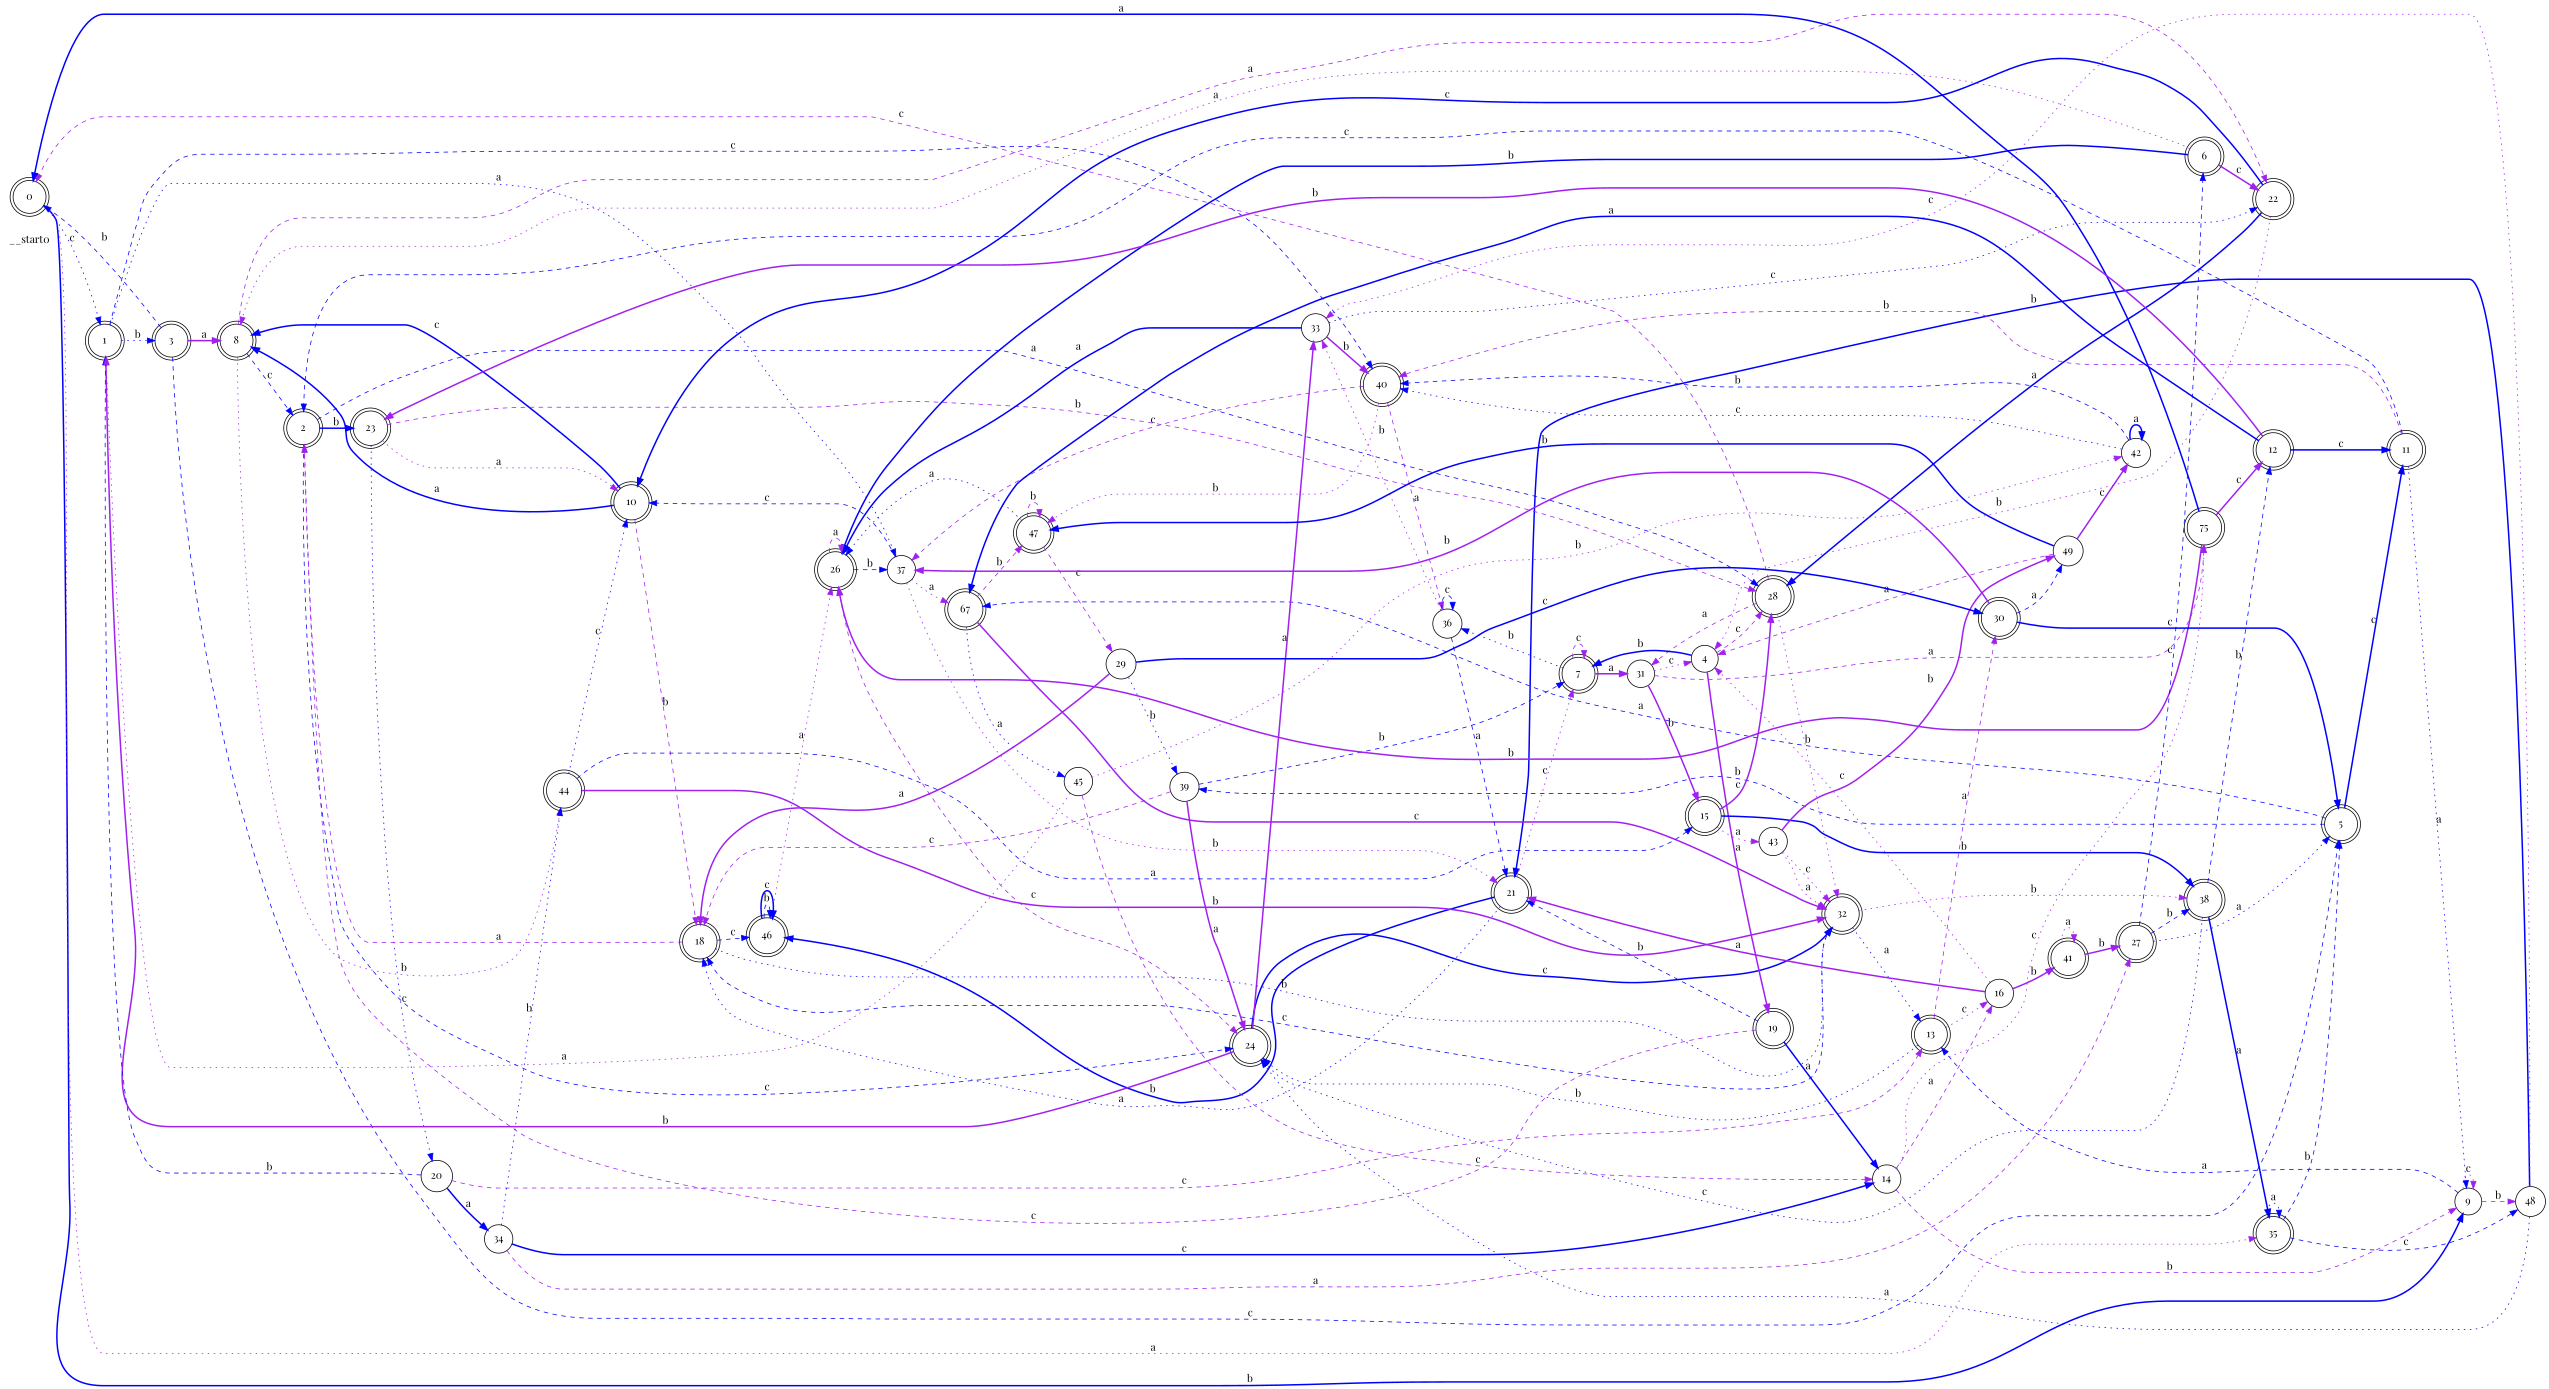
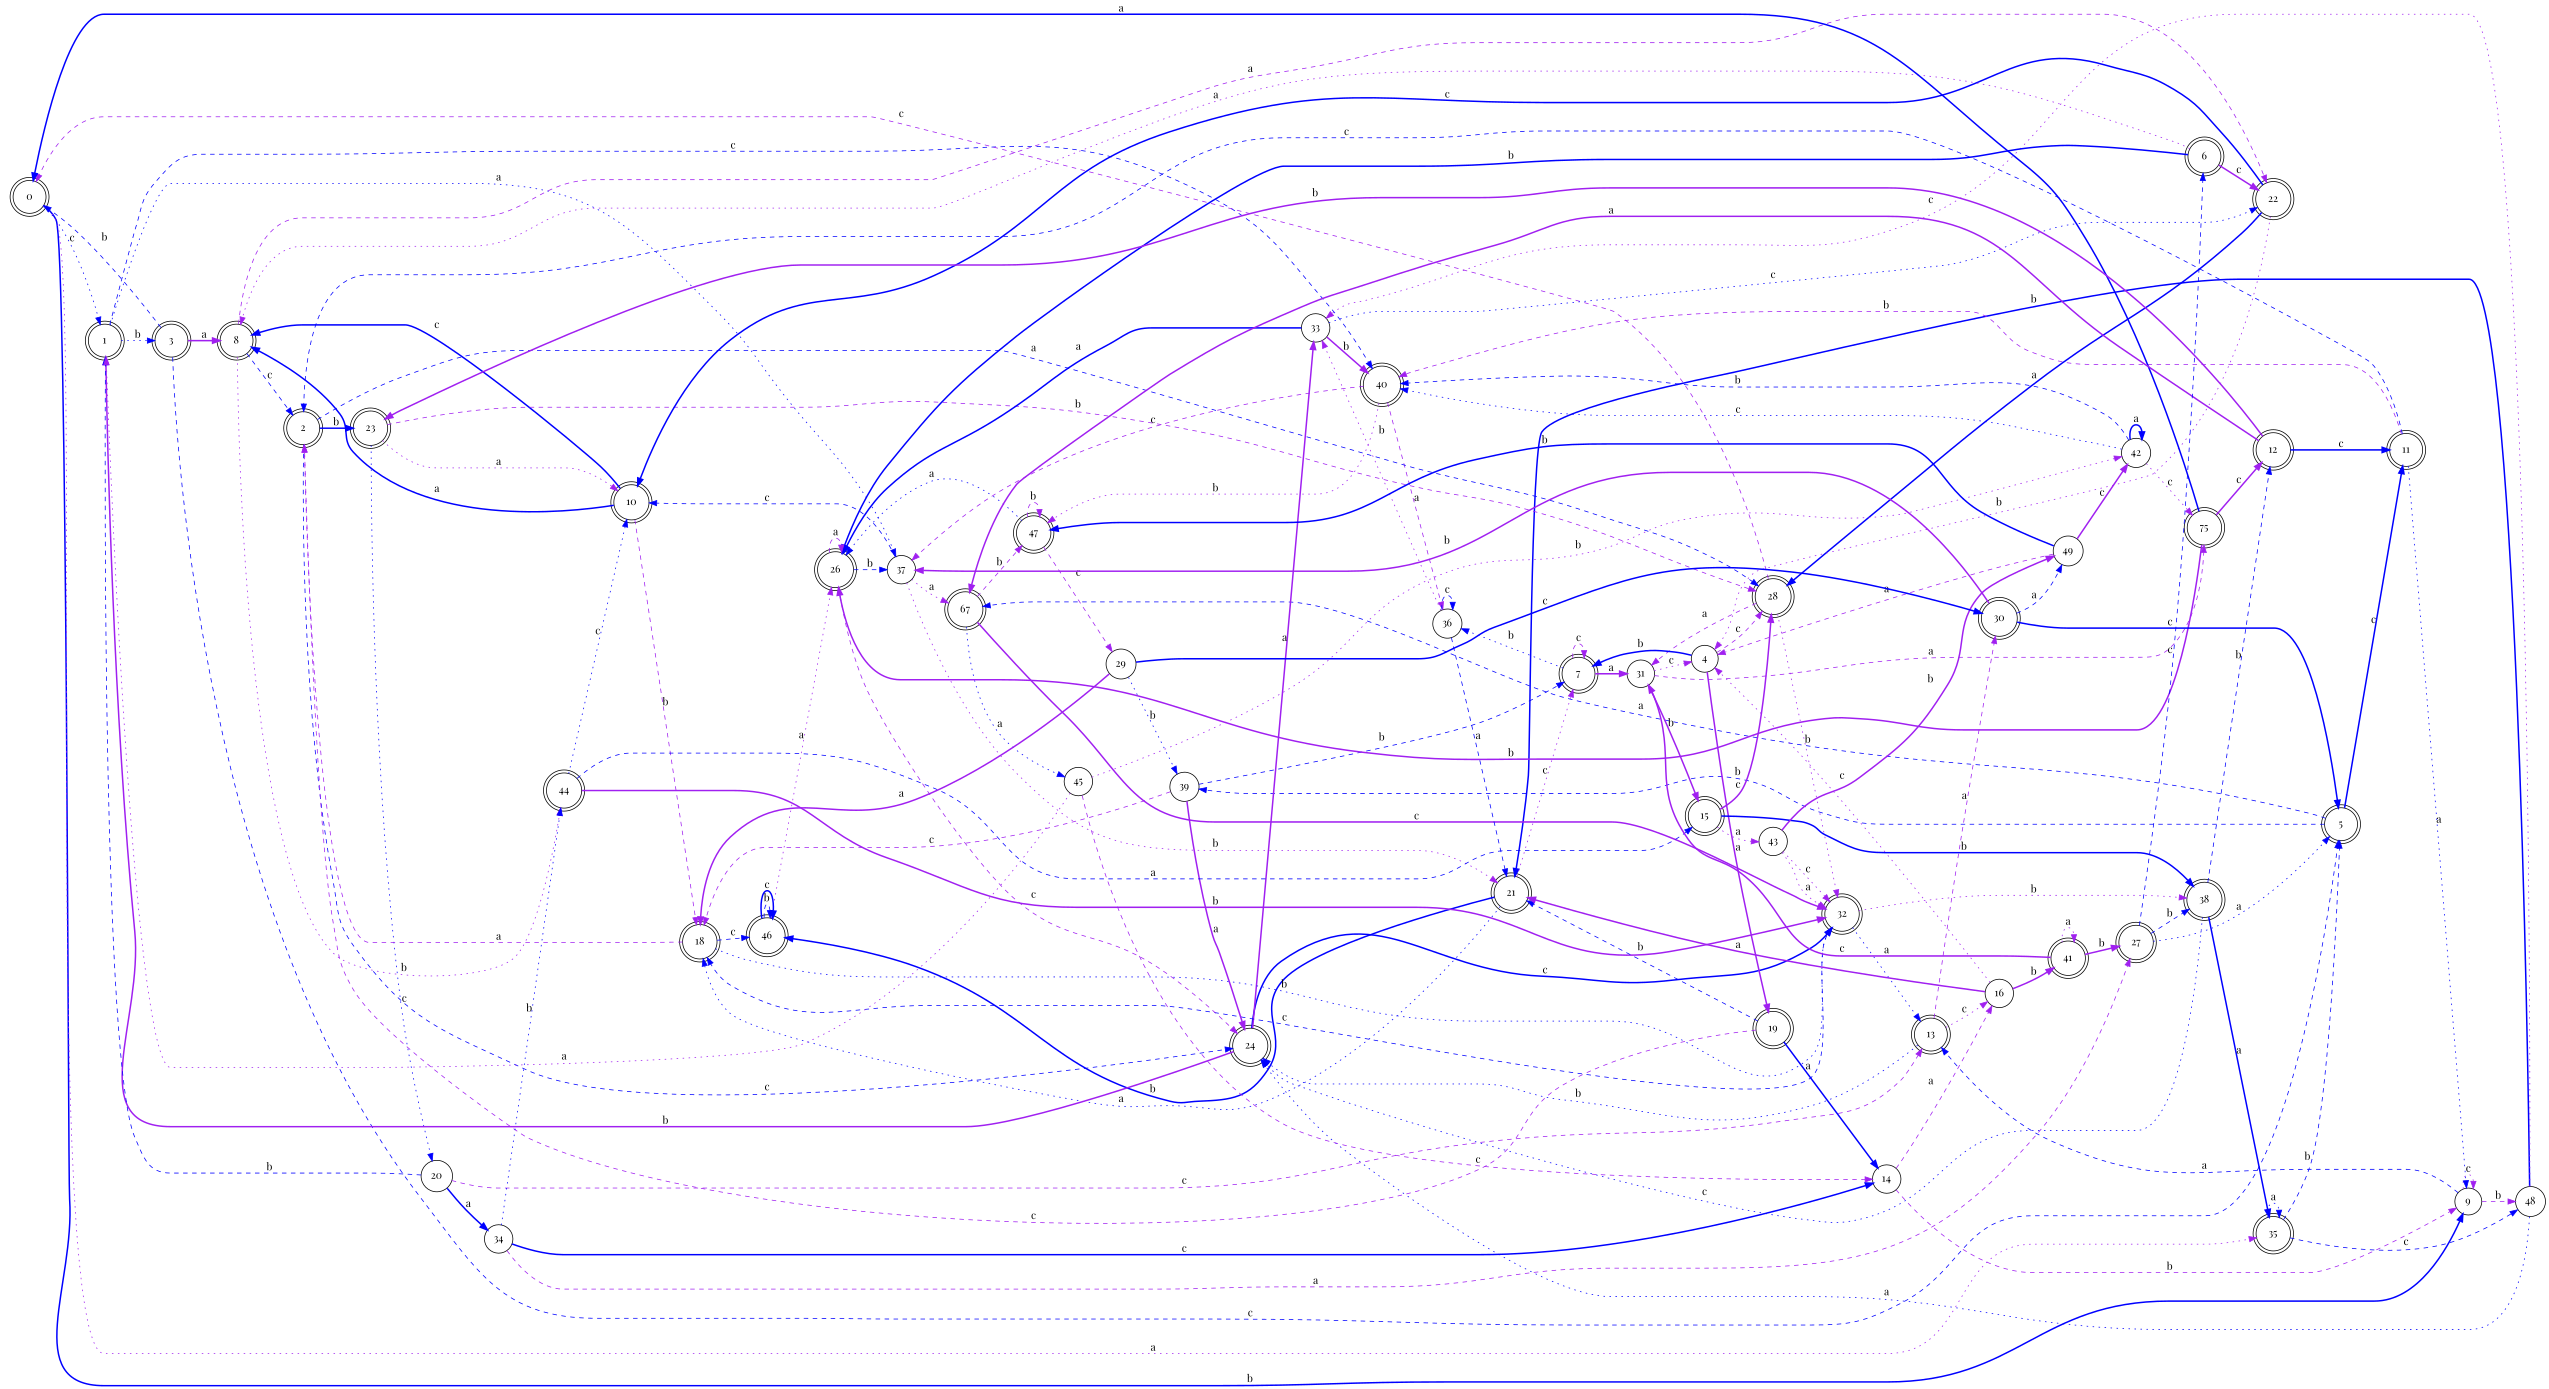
edge "12" -> "67": color blue -> purple
node "__start0": removed
edge "14" -> "75": now "42" -> "75"
edge "41" -> "31": added, label "c"
